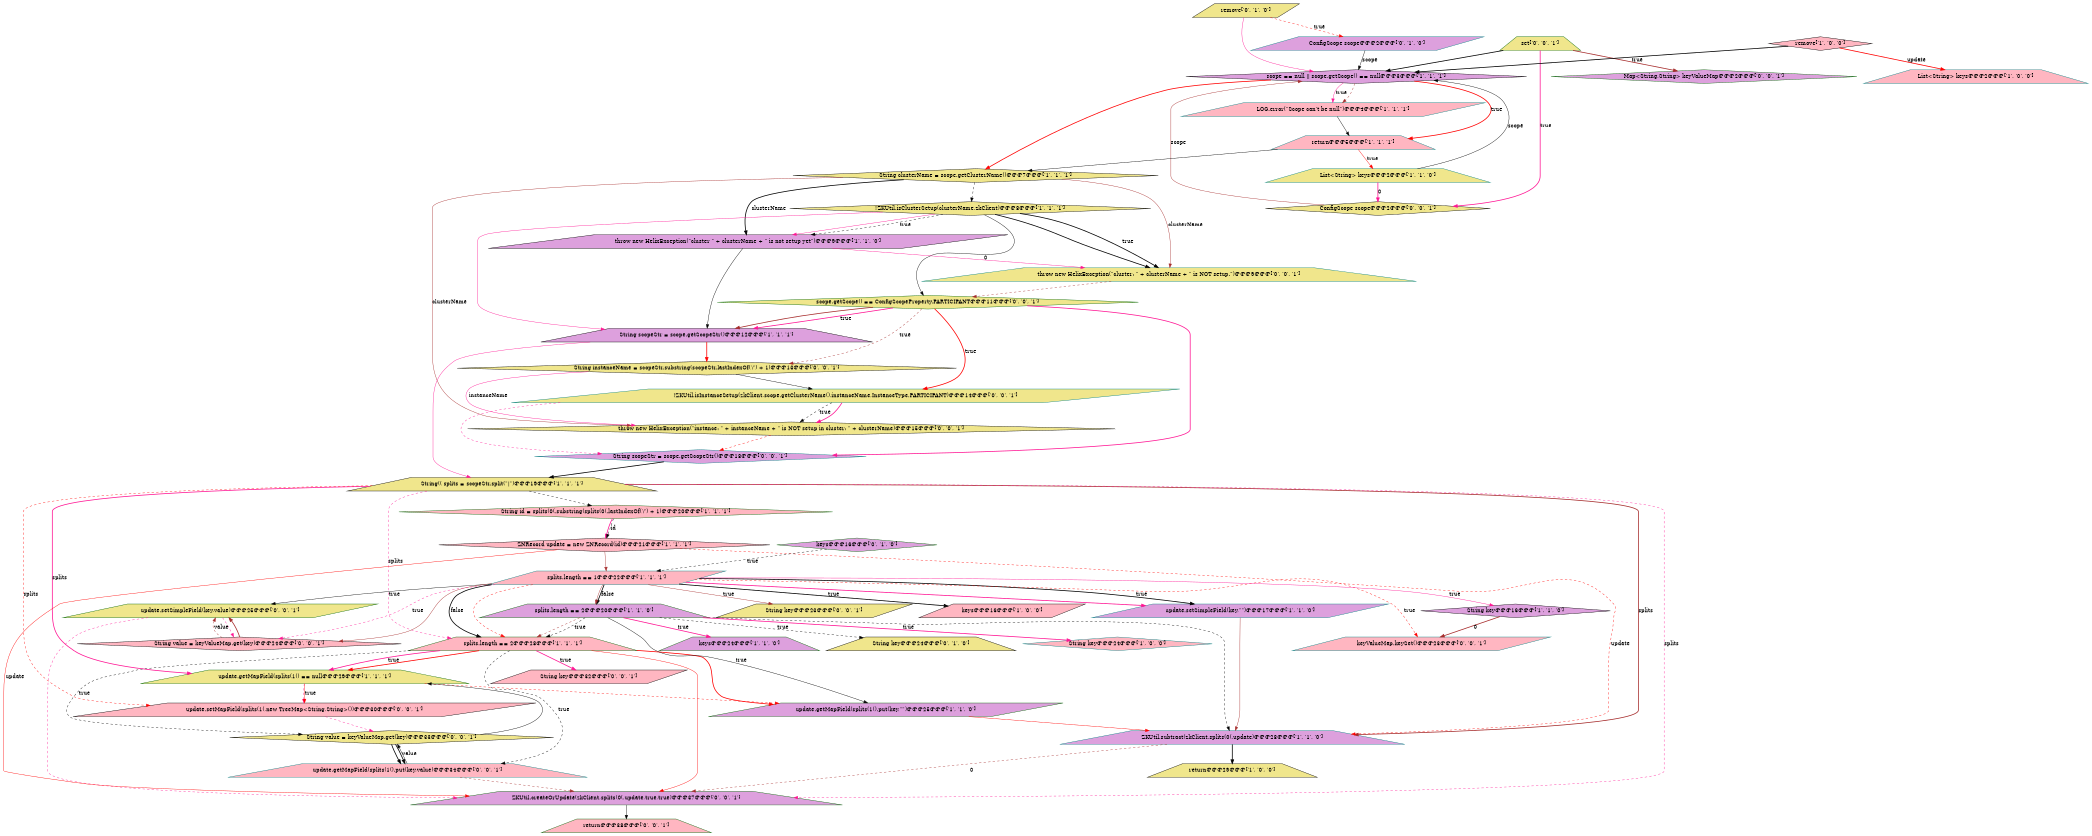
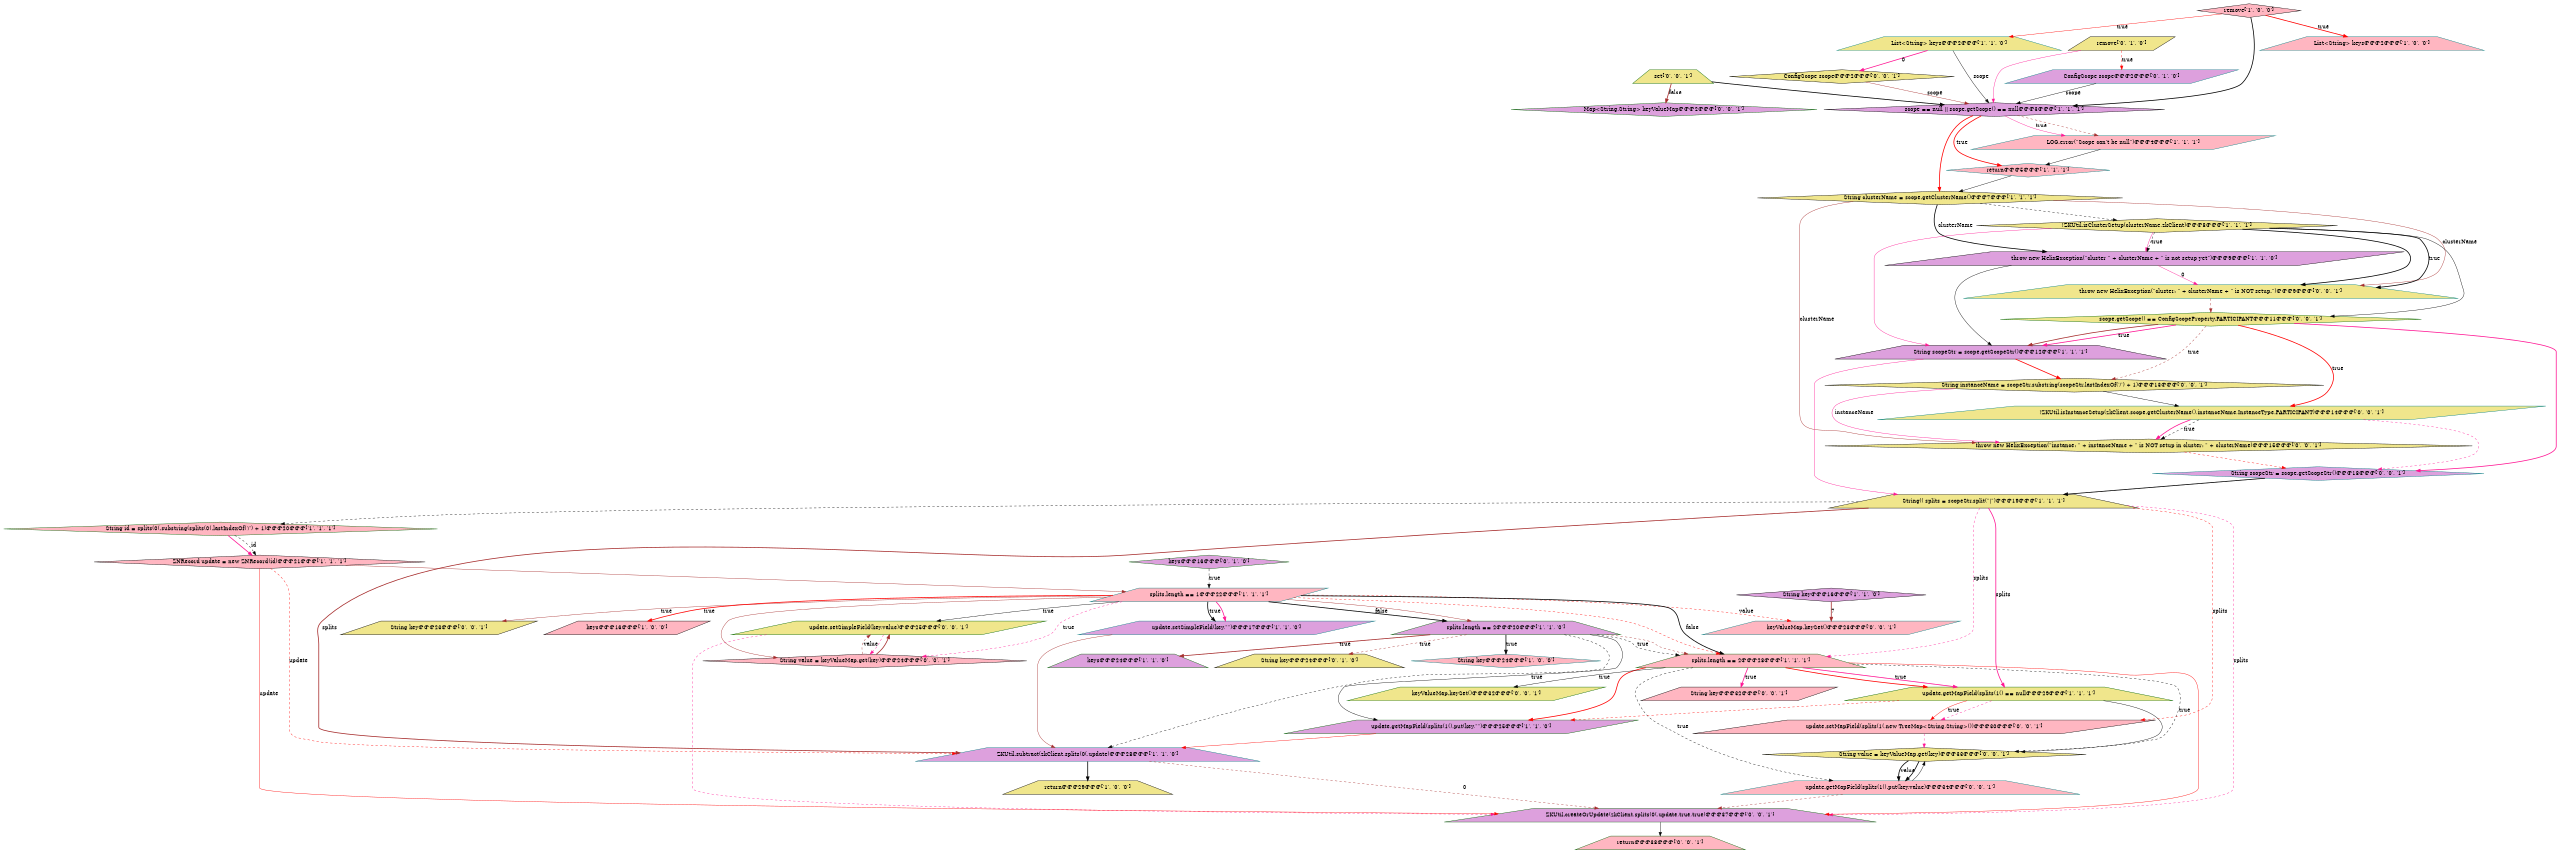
edge "set['0', '0', '1']" -> "Map<String,String> keyValueMap@@@2@@@['0', '0', '1']": label "true" -> "false"
edge "remove['1', '0', '0']" -> "List<String> keys@@@2@@@['1', '0', '0']": label "update" -> "true"
node "return@@@5@@@['1', '1', '1']": shape trapezium -> diamond
edge "return@@@5@@@['1', '1', '1']" -> "List<String> keys@@@2@@@['1', '1', '0']": now "remove['1', '0', '0']" -> "List<String> keys@@@2@@@['1', '1', '0']"
edge "set['0', '0', '1']" -> "ConfigScope scope@@@2@@@['0', '0', '1']": removed, label "true"
edge "splits.length == 1@@@22@@@['1', '1', '1']" -> "String key@@@16@@@['1', '1', '0']": removed, label "true"
edge "splits.length == 1@@@22@@@['1', '1', '1']" -> "keys@@@16@@@['1', '0', '0']": color black -> red
edge "splits.length == 1@@@22@@@['1', '1', '1']" -> "keyValueMap.keySet()@@@23@@@['0', '0', '1']": label "true" -> "value"
edge "splits.length == 2@@@20@@@['1', '1', '0']" -> "keys@@@24@@@['1', '1', '0']": color deeppink -> brown
edge "String key@@@16@@@['1', '1', '0']" -> "keyValueMap.keySet()@@@23@@@['0', '0', '1']": label "0" -> "7"
edge "splits.length == 2@@@20@@@['1', '1', '0']" -> "String key@@@24@@@['0', '1', '0']": color black -> brown
edge "splits.length == 2@@@20@@@['1', '1', '0']" -> "String key@@@24@@@['1', '0', '0']": color deeppink -> black
node "keyValueMap.keySet()@@@32@@@['0', '0', '1']": added
edge "String value = keyValueMap.get(key)@@@33@@@['0', '0', '1']" -> "update.getMapField(splits(1() == null@@@29@@@['1', '1', '1']": reversed
